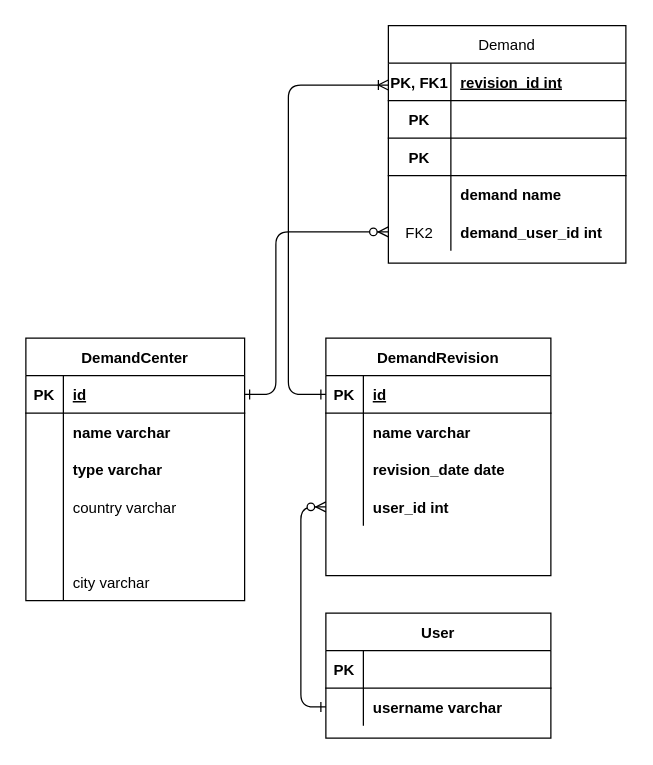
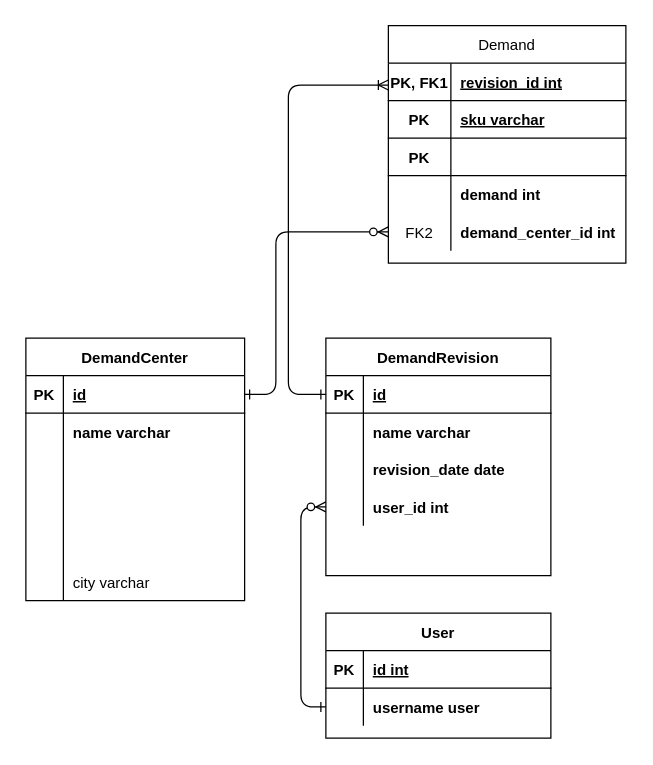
node "sku varchar": added
node "demand name": label "demand name" -> "demand int"
node "demand_user_id int": label "demand_user_id int" -> "demand_center_id int"
node "type varchar": removed
node "country varchar": removed
node "id int": added
node "username varchar": label "username varchar" -> "username user"
